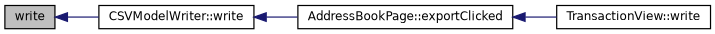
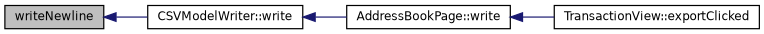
node "write": label "write" -> "writeNewline"
node "AddressBookPage::exportClicked": label "AddressBookPage::exportClicked" -> "AddressBookPage::write"
node "TransactionView::write": label "TransactionView::write" -> "TransactionView::exportClicked"
